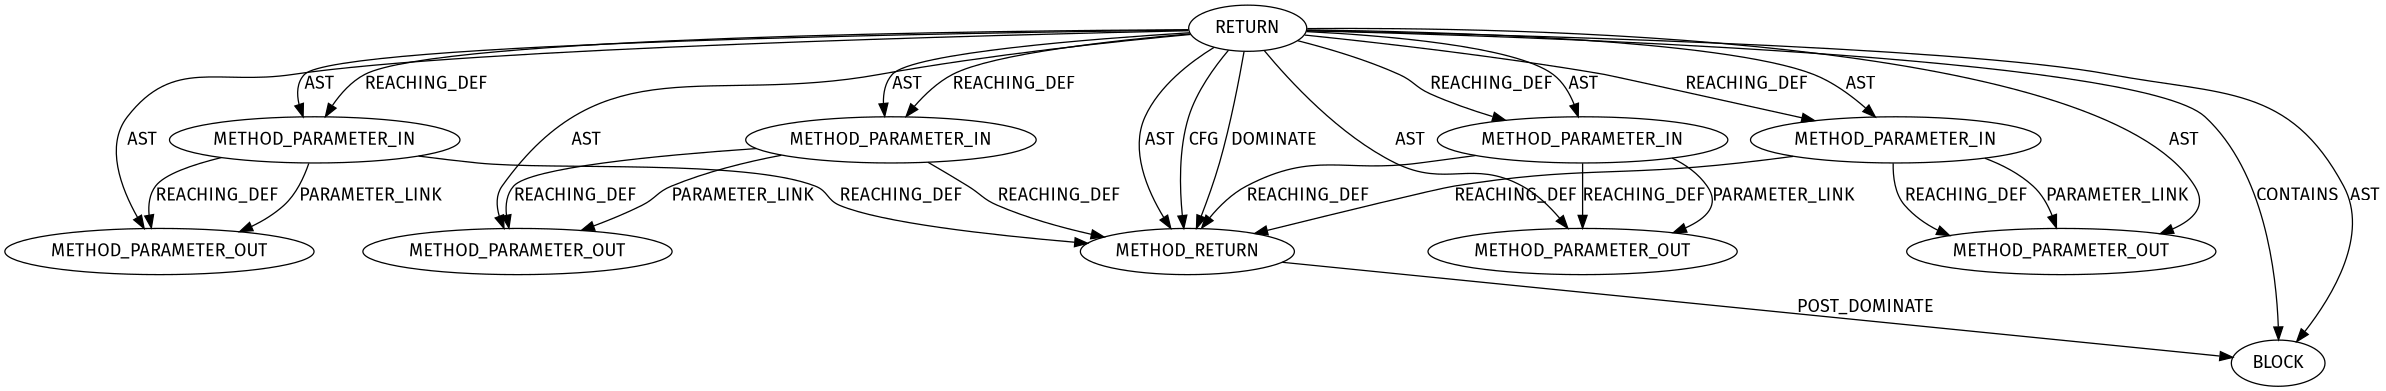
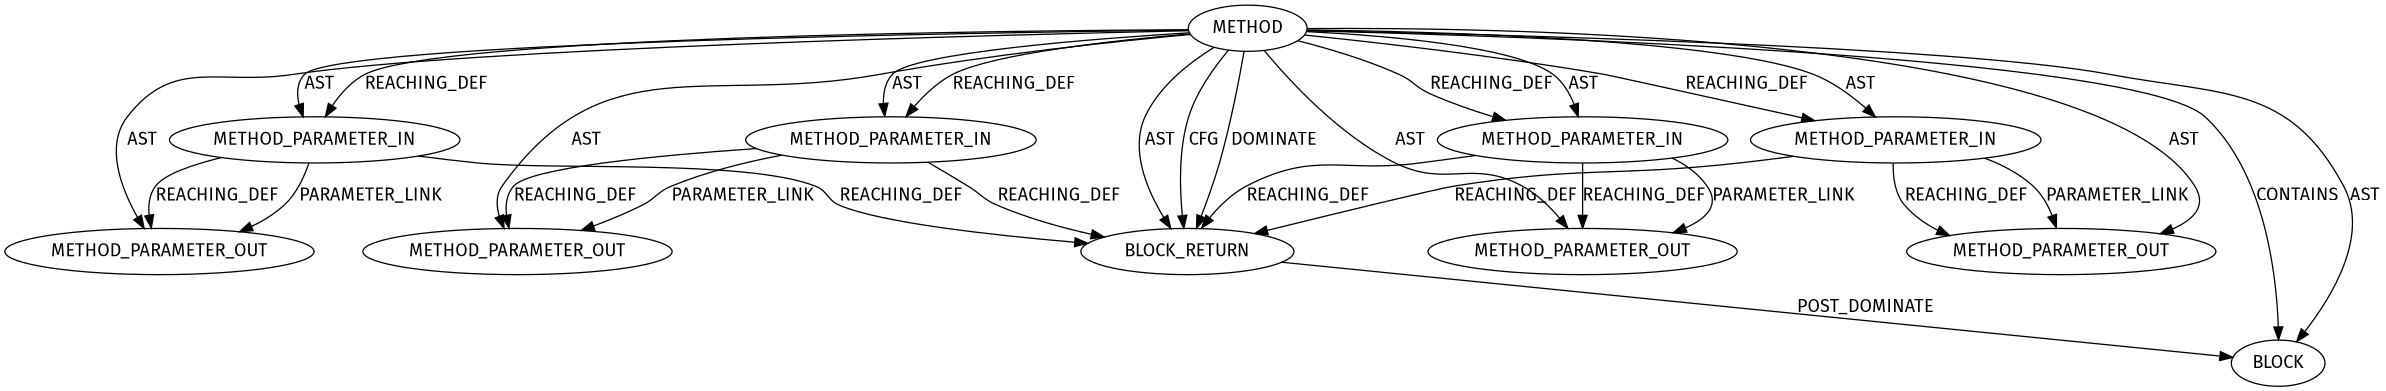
node "RETURN": label "RETURN" -> "METHOD"
node "METHOD_RETURN": label "METHOD_RETURN" -> "BLOCK_RETURN"
